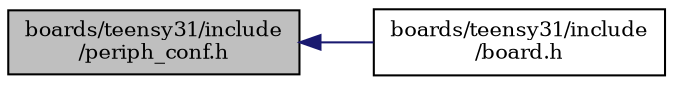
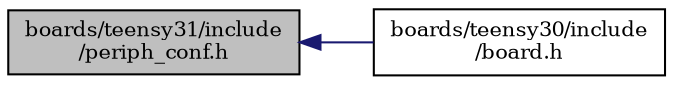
node "boards/teensy31/include /board.h": label "boards/teensy31/include /board.h" -> "boards/teensy30/include /board.h"
